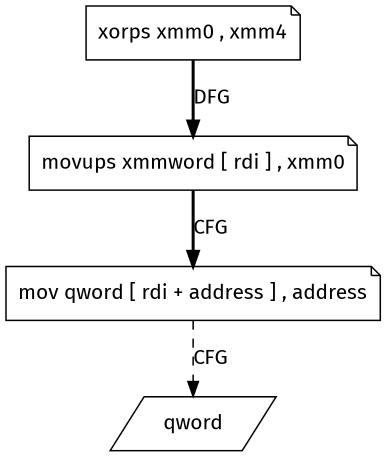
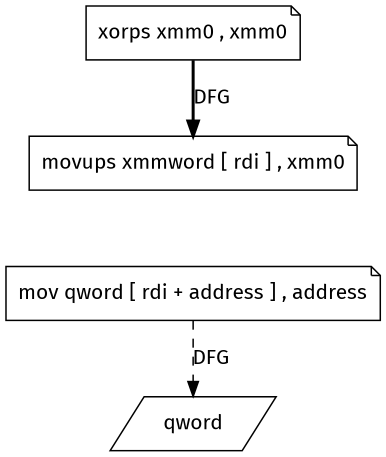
node "xorps xmm0 , xmm4": label "xorps xmm0 , xmm4" -> "xorps xmm0 , xmm0"
edge "movups xmmword [ rdi ] , xmm0" -> "mov qword [ rdi + address ] , address": removed, label "CFG"
edge "mov qword [ rdi + address ] , address" -> "qword": label "CFG" -> "DFG"
